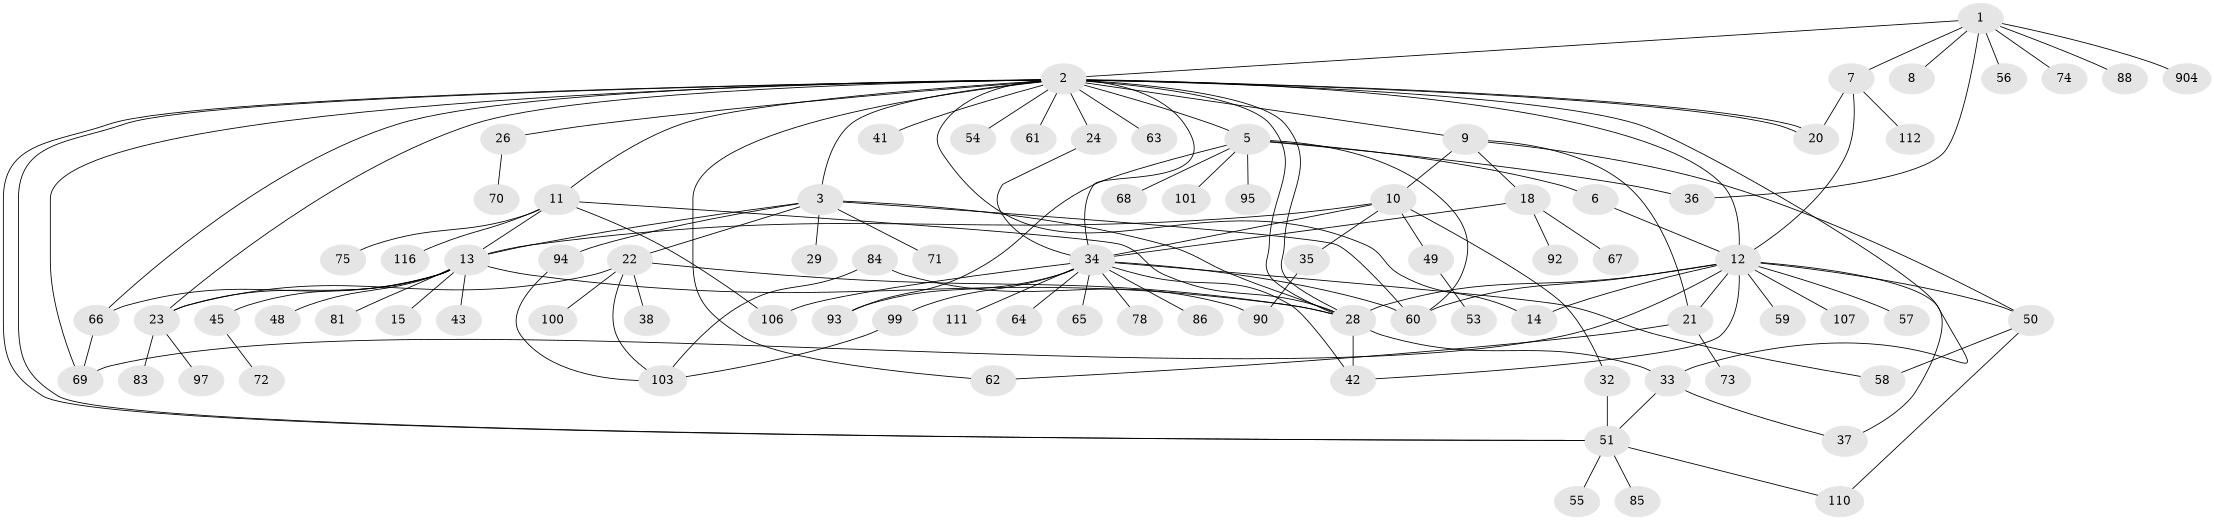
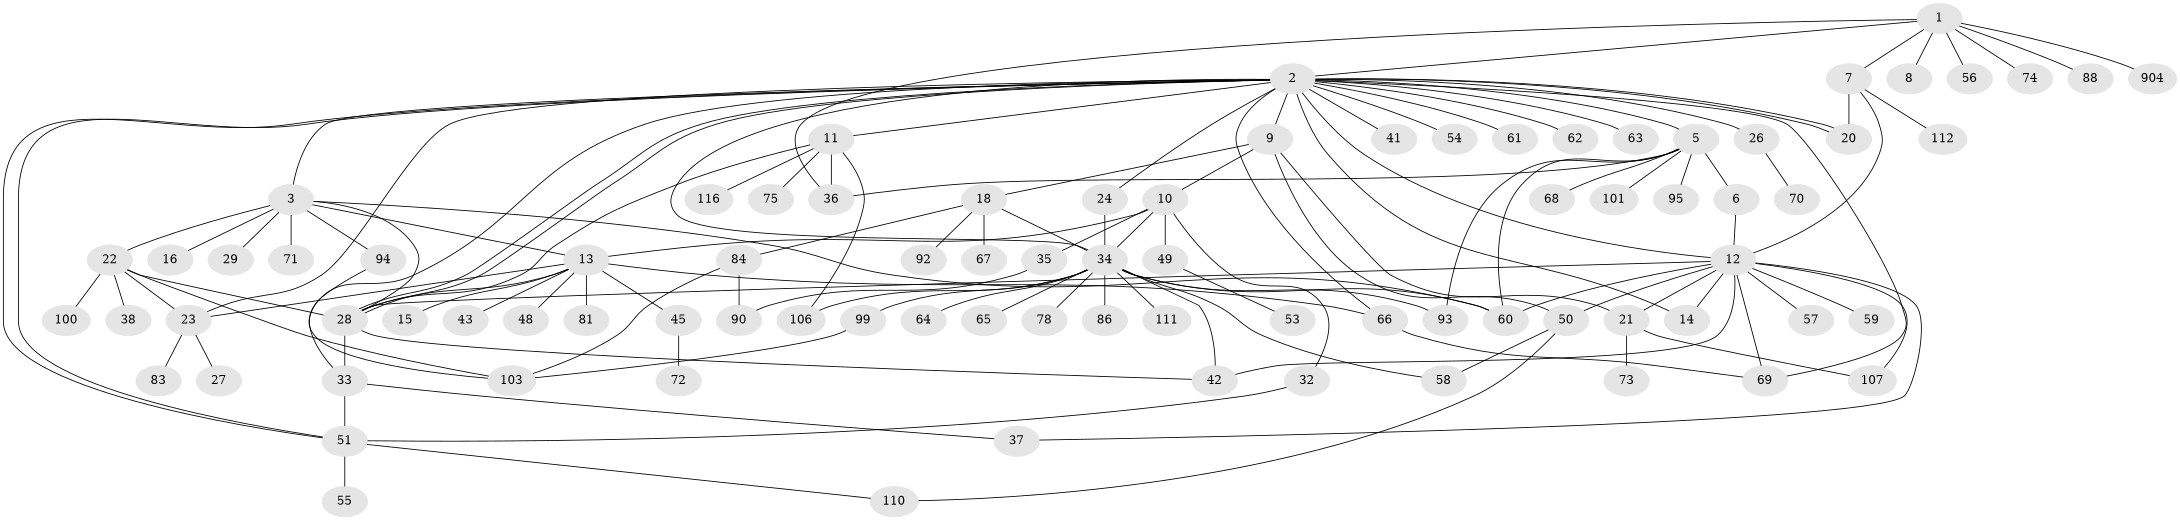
edge "18" -- "84": added
edge "11" -- "13": now "11" -- "36"
node "16": added
edge "21" -- "62": now "21" -- "107"
node "97": label "97" -> "27"
node "85": removed
